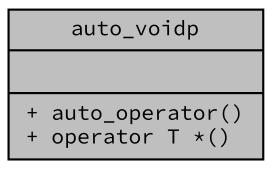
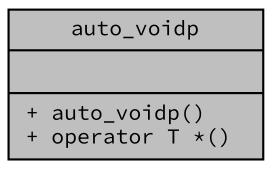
node "auto_voidp": text "+ auto_operator()" -> "+ auto_voidp()"
